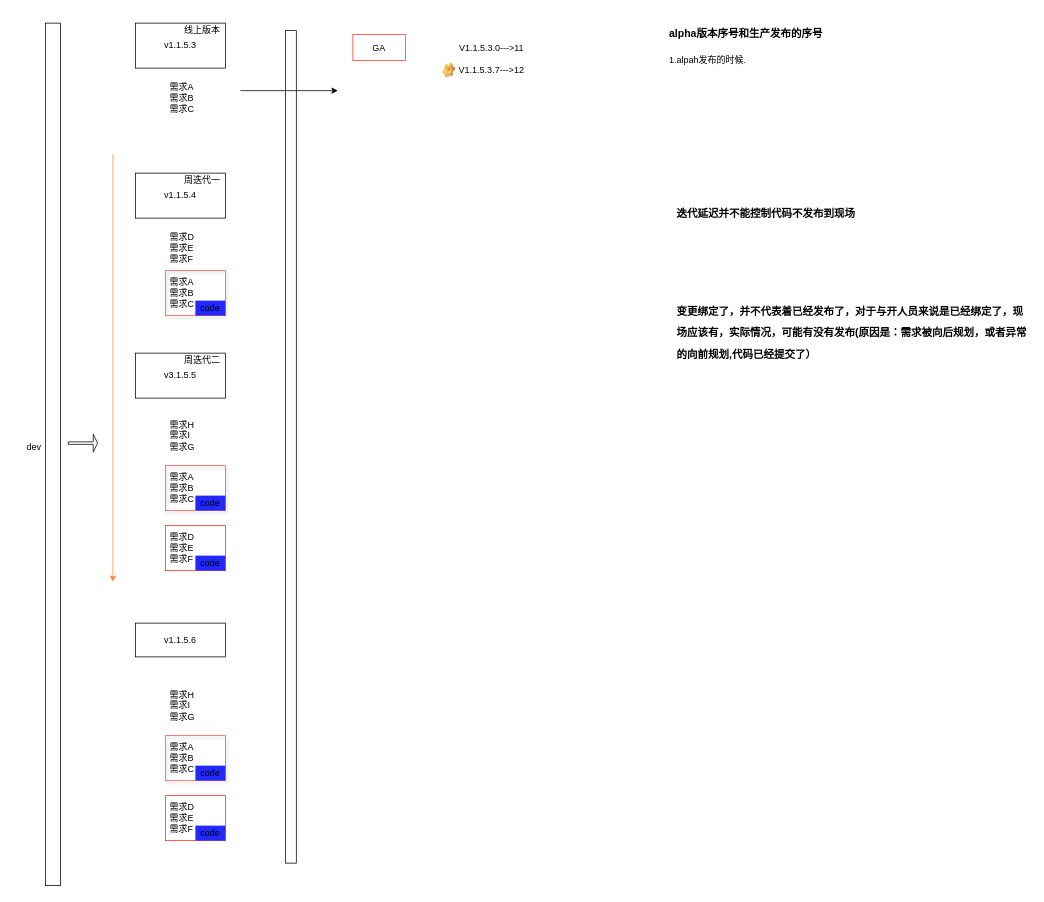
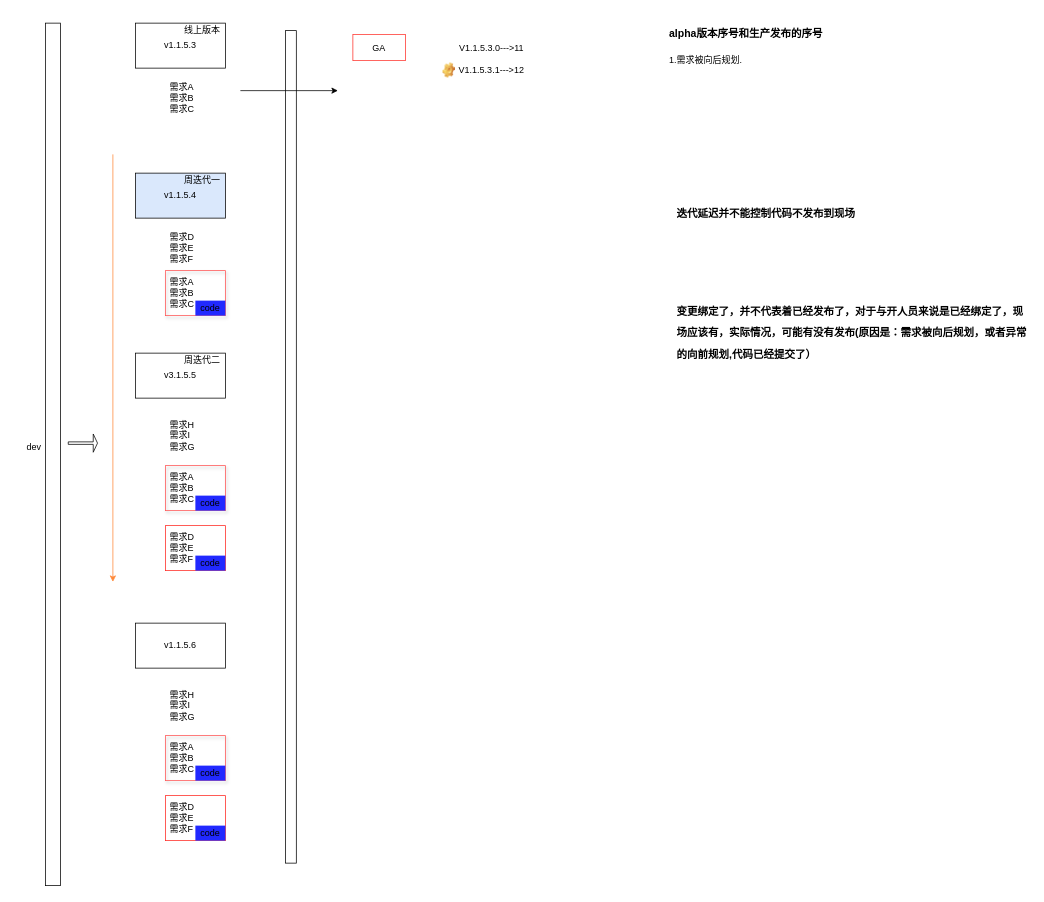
node "alpha版本序号和生产发布的序号1.alpah发布的时候.": label "alpha版本序号和生产发布的序号1.alpah发布的时候." -> "alpha版本序号和生产发布的序号1.需求被向后规划."
node "V1.1.5.3.7--->12": label "V1.1.5.3.7--->12" -> "V1.1.5.3.1--->12"
node "v1.1.5.4": fillcolor #ffffff -> #dae8fc
node "v1.1.5.6": size 90x34 -> 90x45
